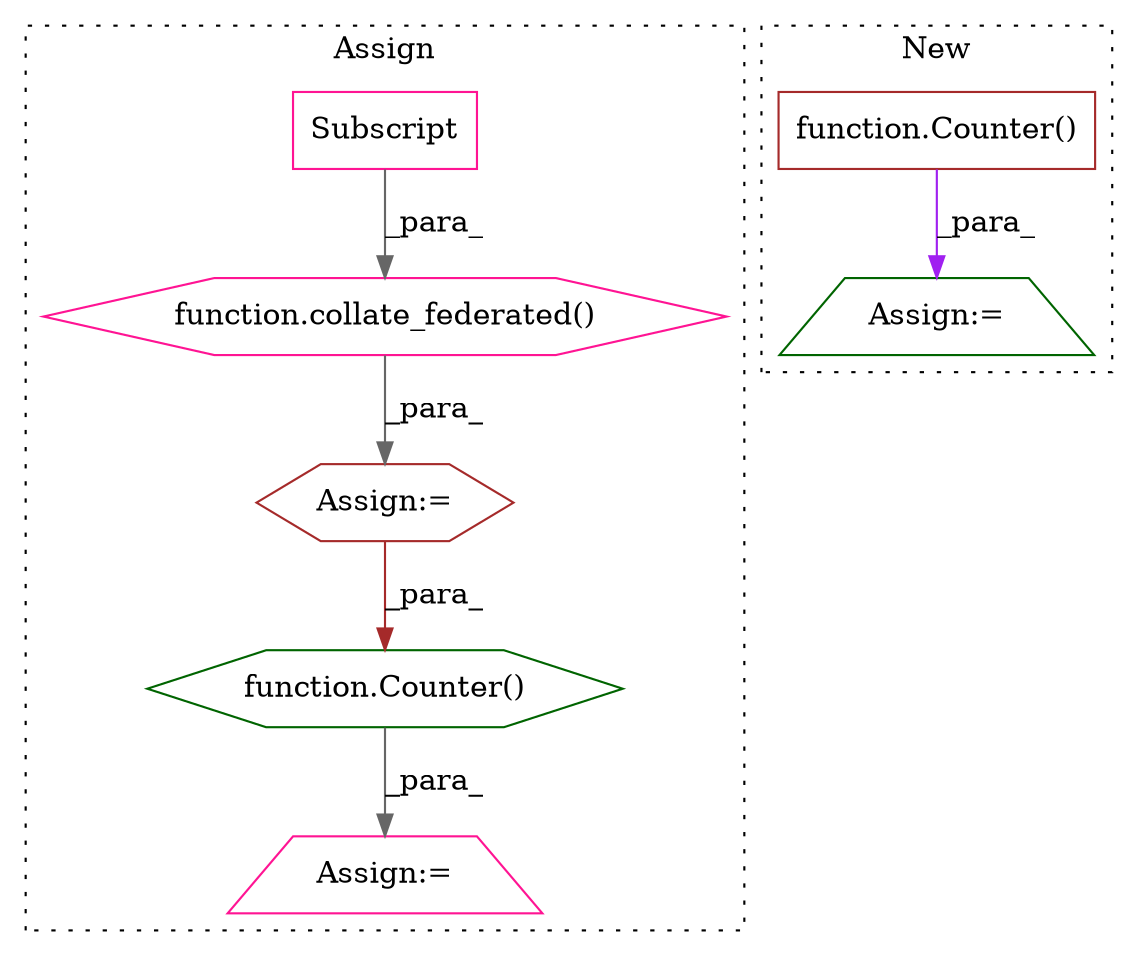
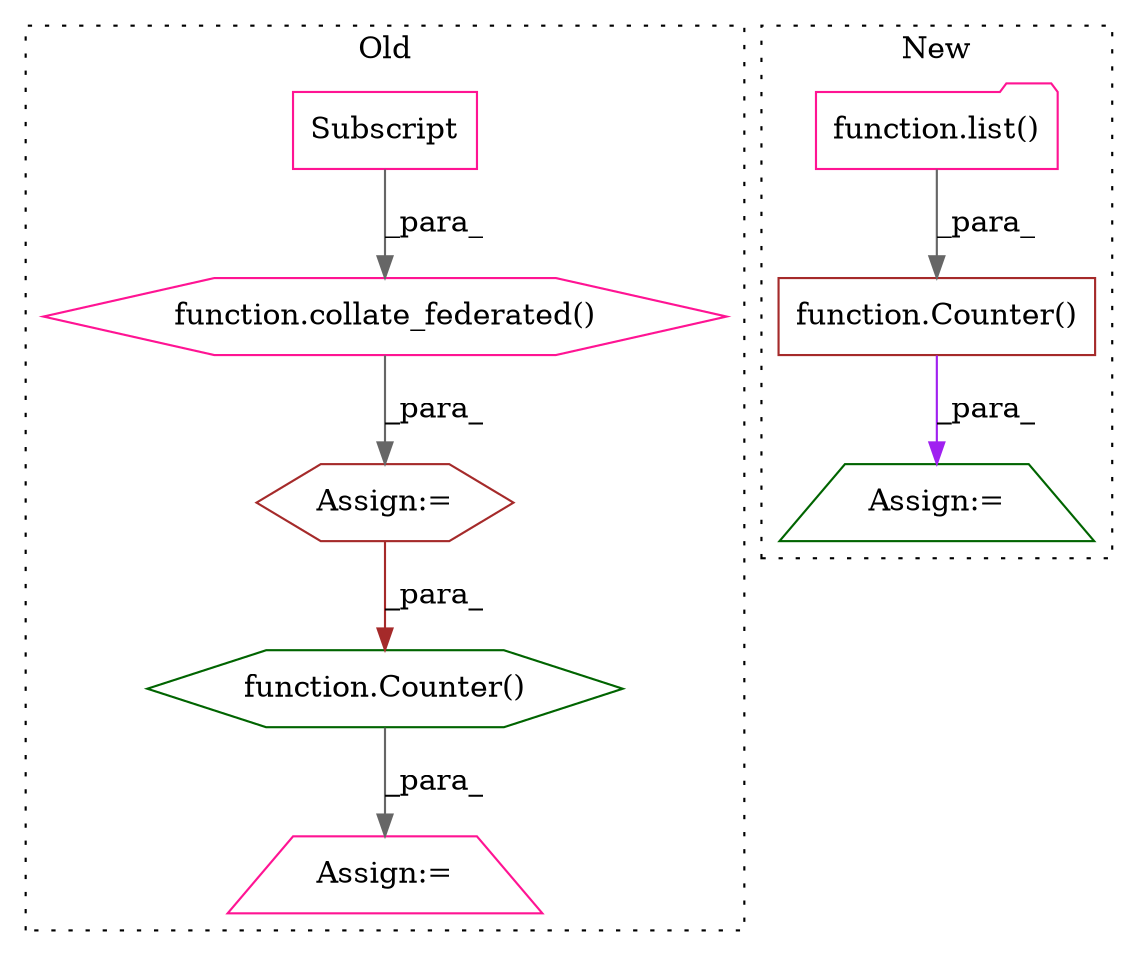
cluster "Assign": label "Assign" -> "Old"
node "function.list()": added
